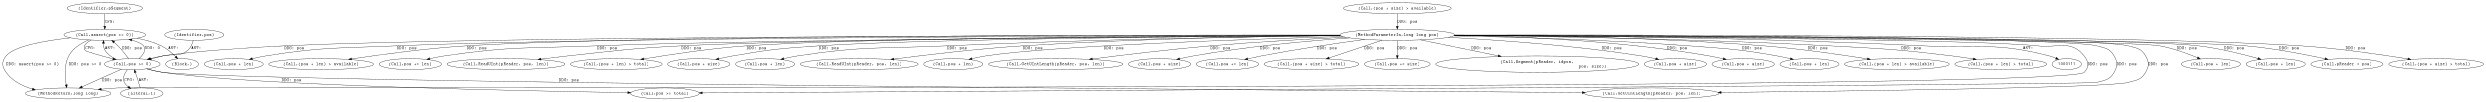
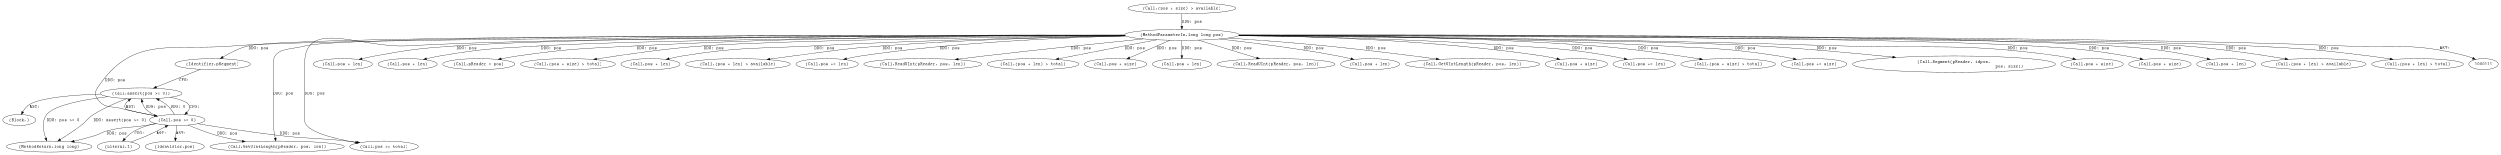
edge "(Identifier,pos)" -> "(Call,pos >= 0)": reversed
edge "(MethodParameterIn,long long pos)" -> "(MethodReturn,long long)": now "(MethodParameterIn,long long pos)" -> "(Identifier,pSegment)"
